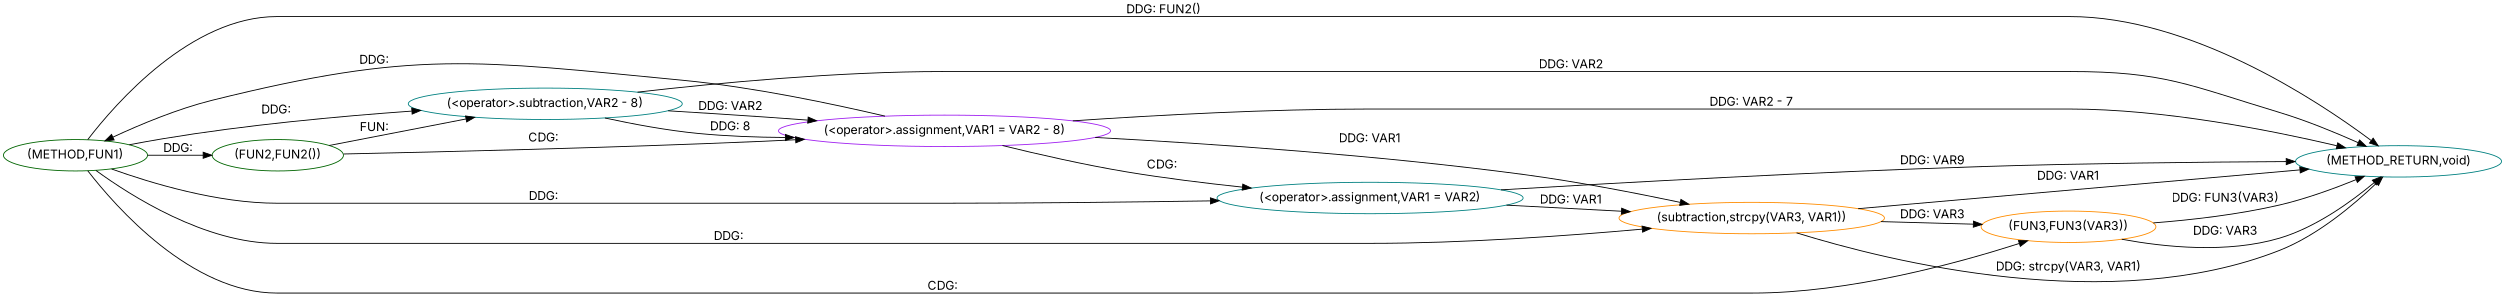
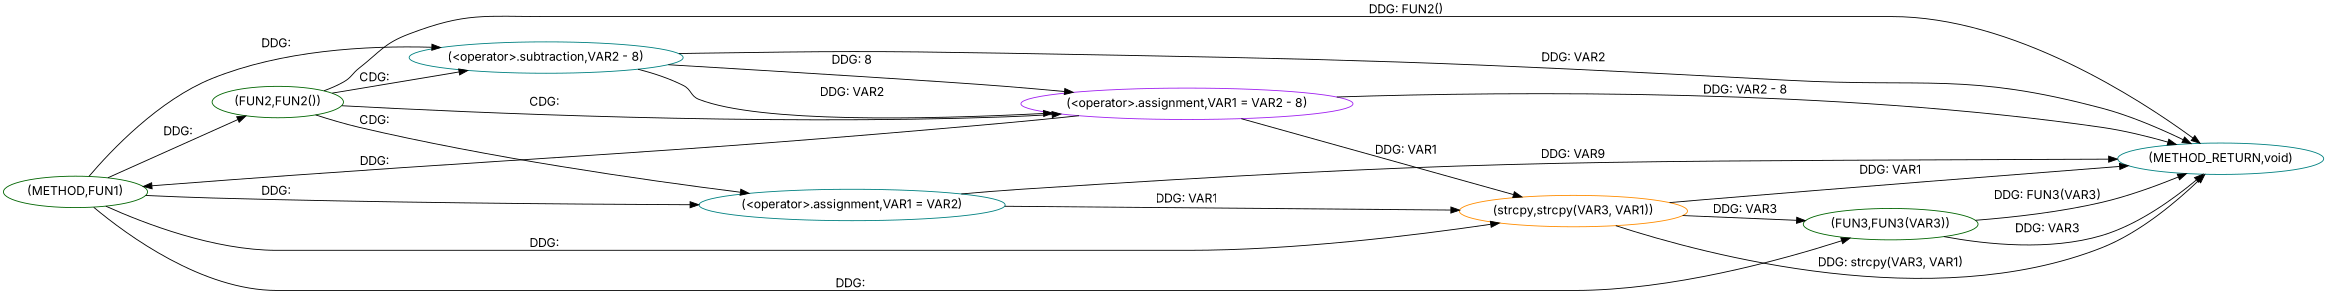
edge "(METHOD,FUN1)" -> "(METHOD_RETURN,void)": now "(FUN2,FUN2())" -> "(METHOD_RETURN,void)"
edge "(<operator>.assignment,VAR1 = VAR2 - 8)" -> "(METHOD_RETURN,void)": label "DDG: VAR2 - 7" -> "DDG: VAR2 - 8"
edge "(FUN2,FUN2())" -> "(<operator>.subtraction,VAR2 - 8)": label "FUN: " -> "CDG: "
edge "(<operator>.assignment,VAR1 = VAR2 - 8)" -> "(<operator>.assignment,VAR1 = VAR2)": now "(FUN2,FUN2())" -> "(<operator>.assignment,VAR1 = VAR2)"
node "(subtraction,strcpy(VAR3, VAR1))": label "(subtraction,strcpy(VAR3, VAR1))" -> "(strcpy,strcpy(VAR3, VAR1))"
node "(FUN3,FUN3(VAR3))": color darkorange -> darkgreen
edge "(METHOD,FUN1)" -> "(FUN3,FUN3(VAR3))": label "CDG: " -> "DDG: "
